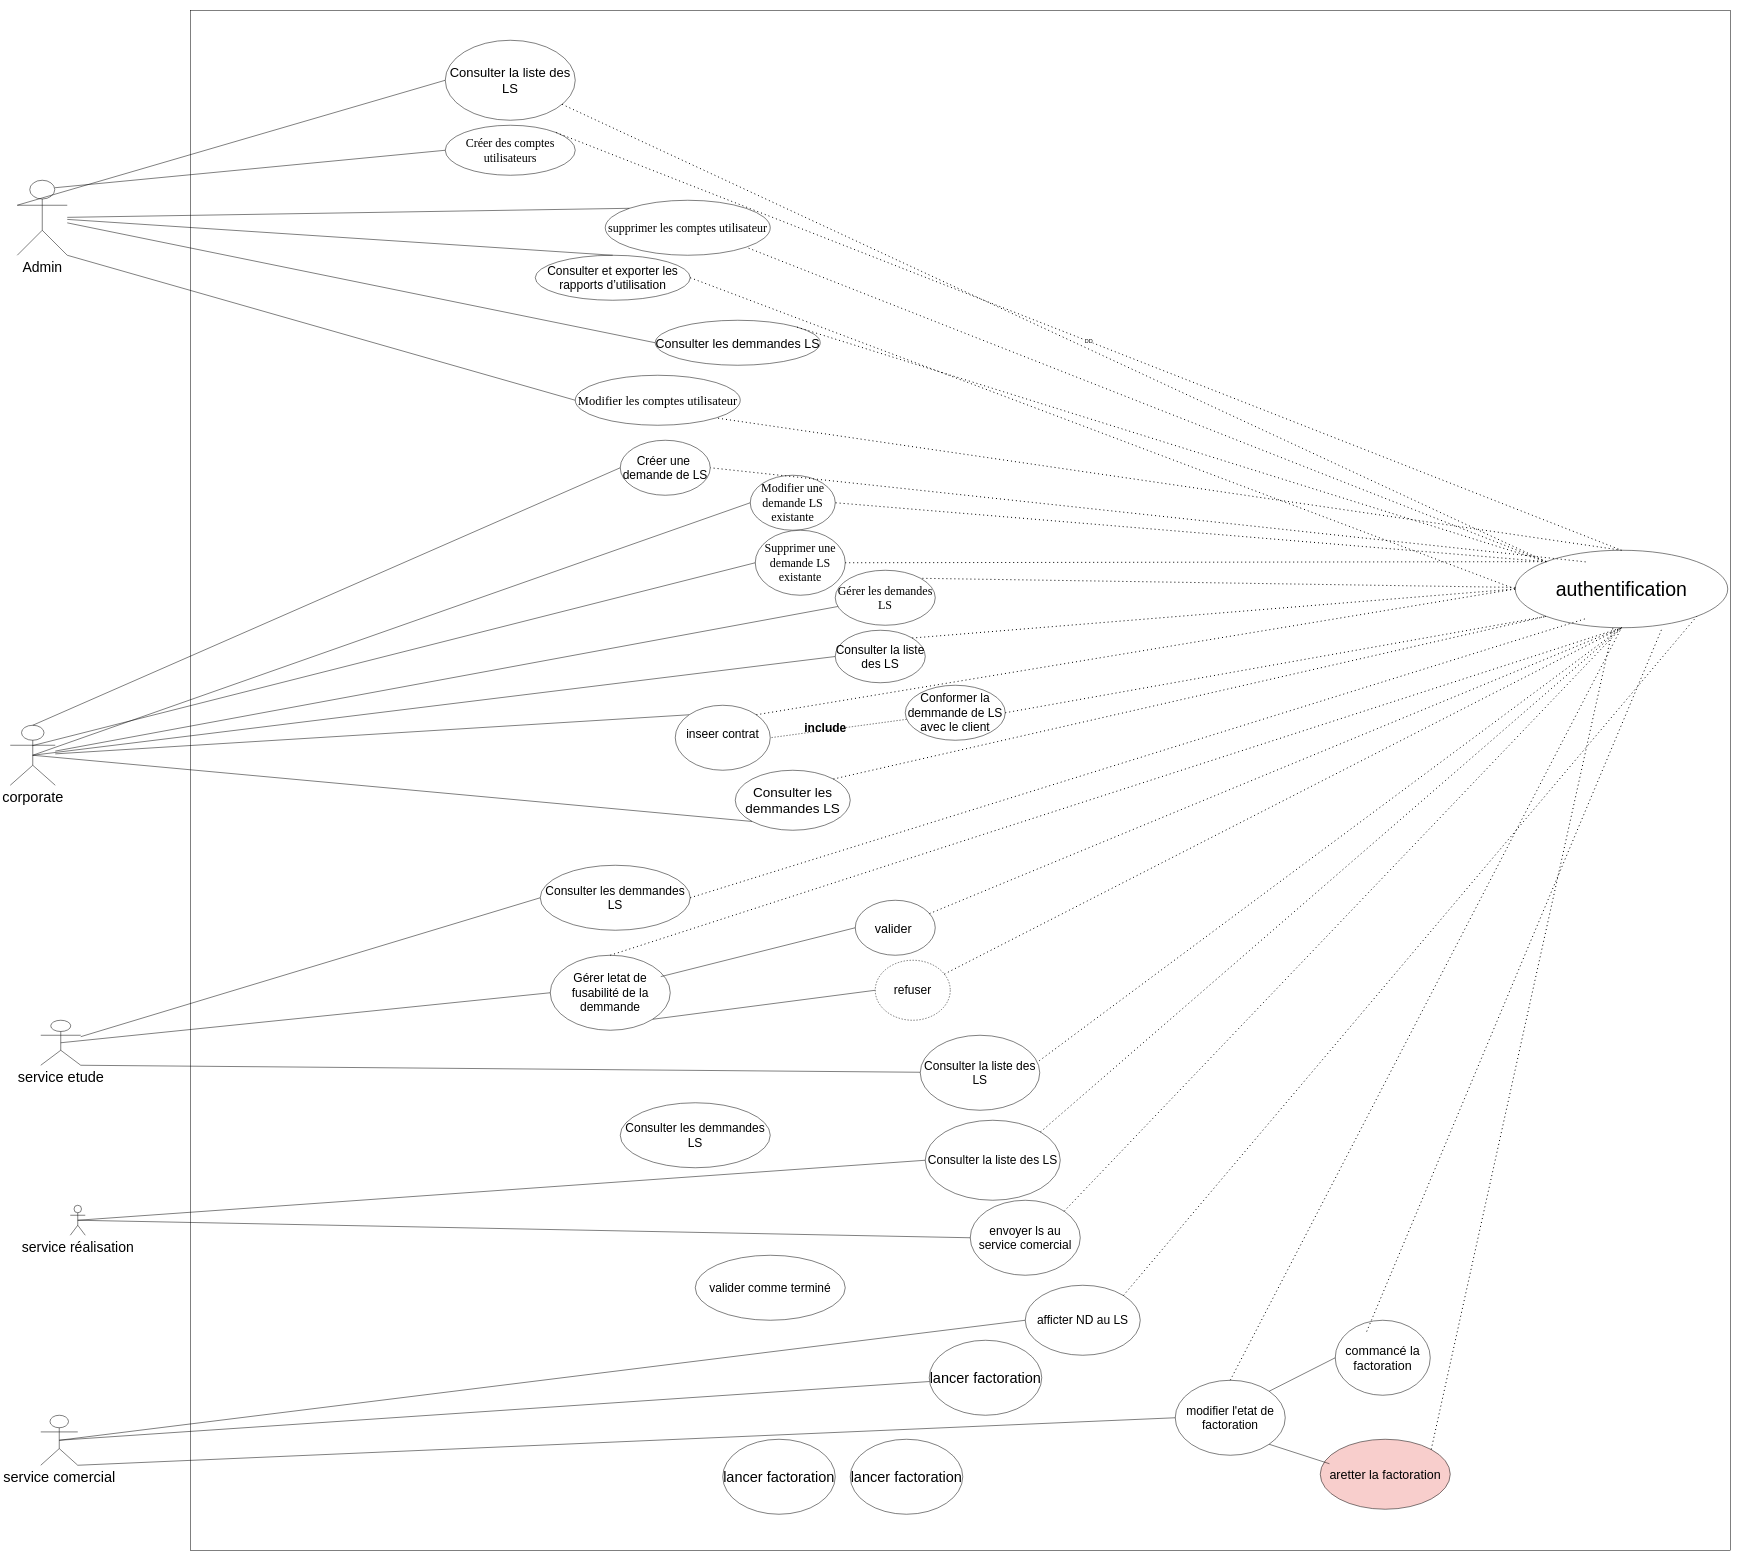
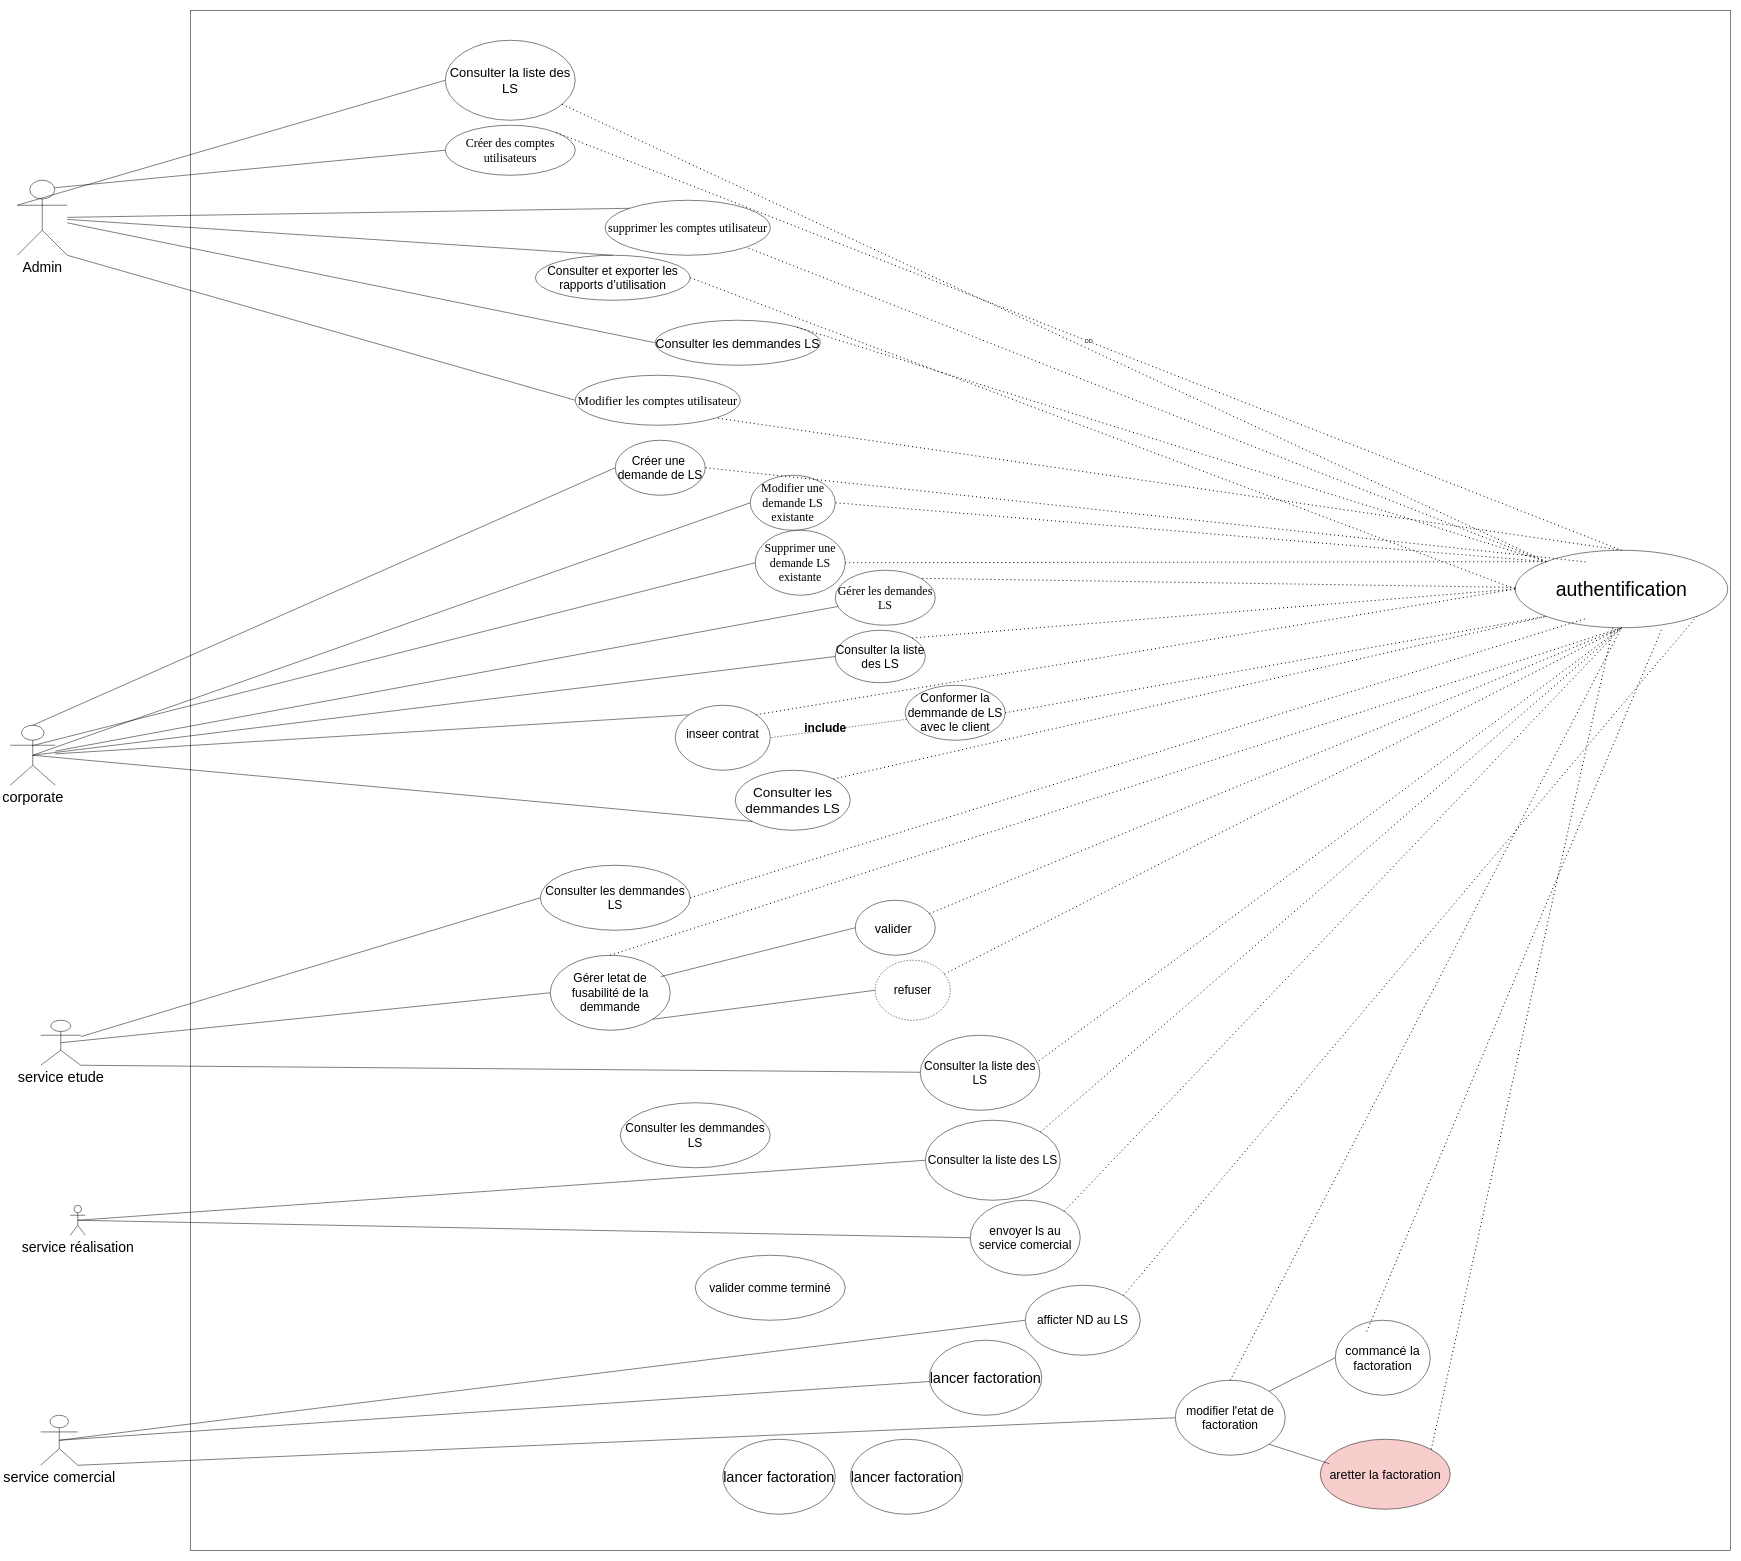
node "Créer une demande de LS": moved (665, 468) -> (660, 468)
